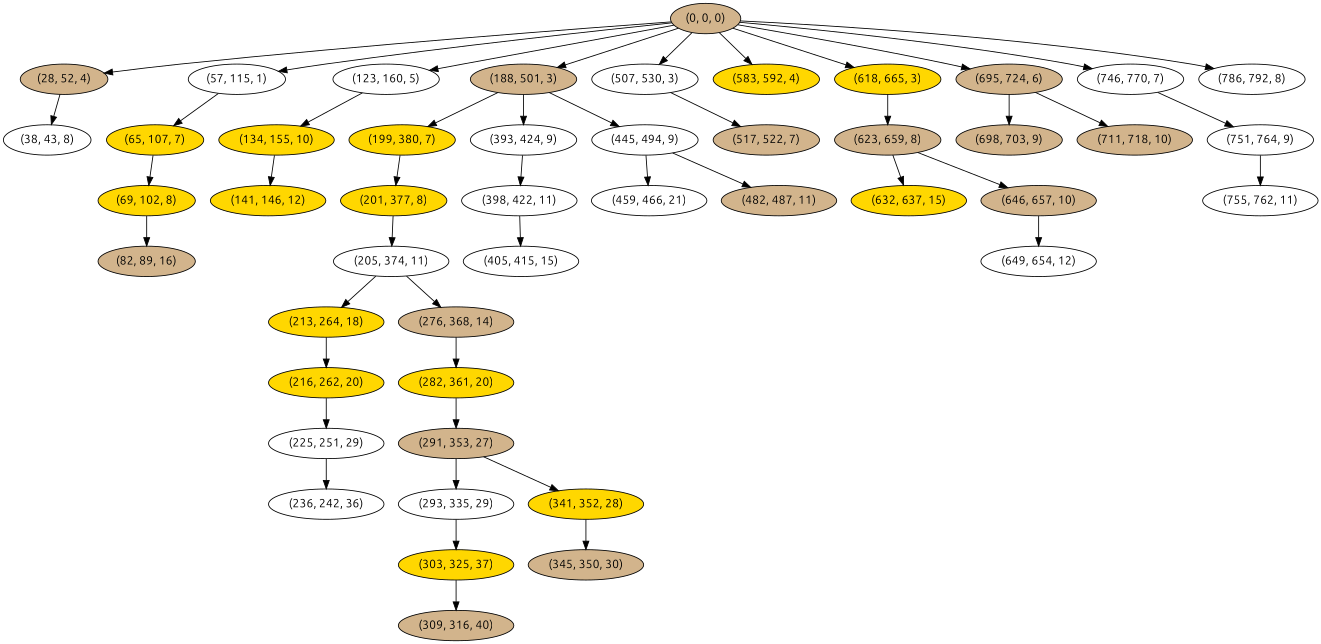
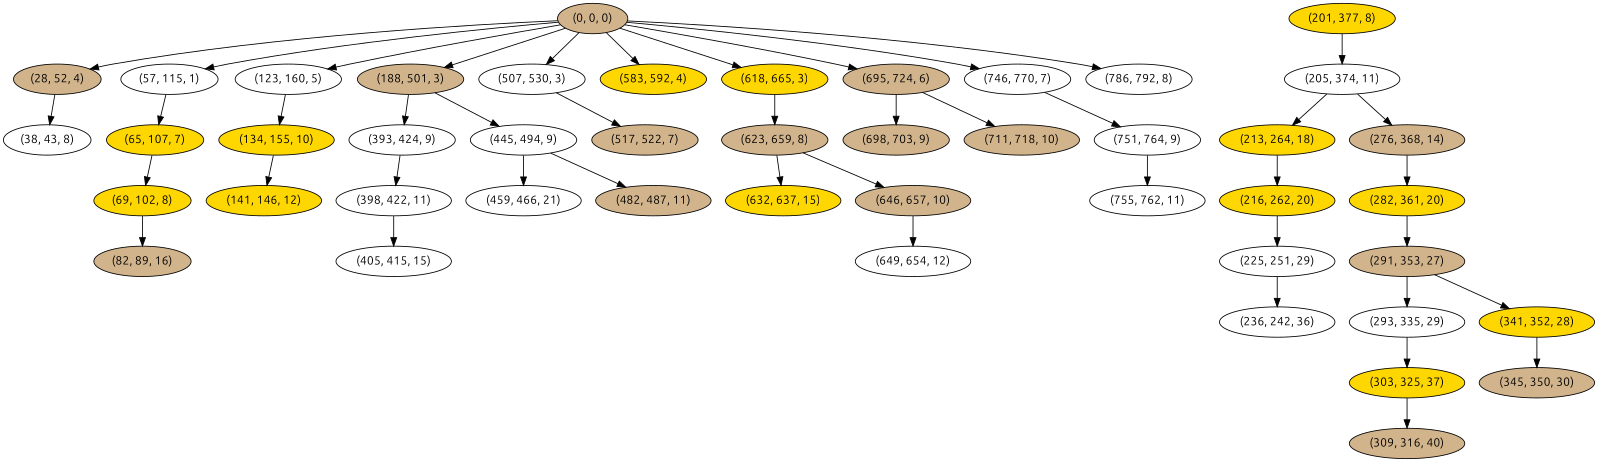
node "(199, 380, 7)": removed
